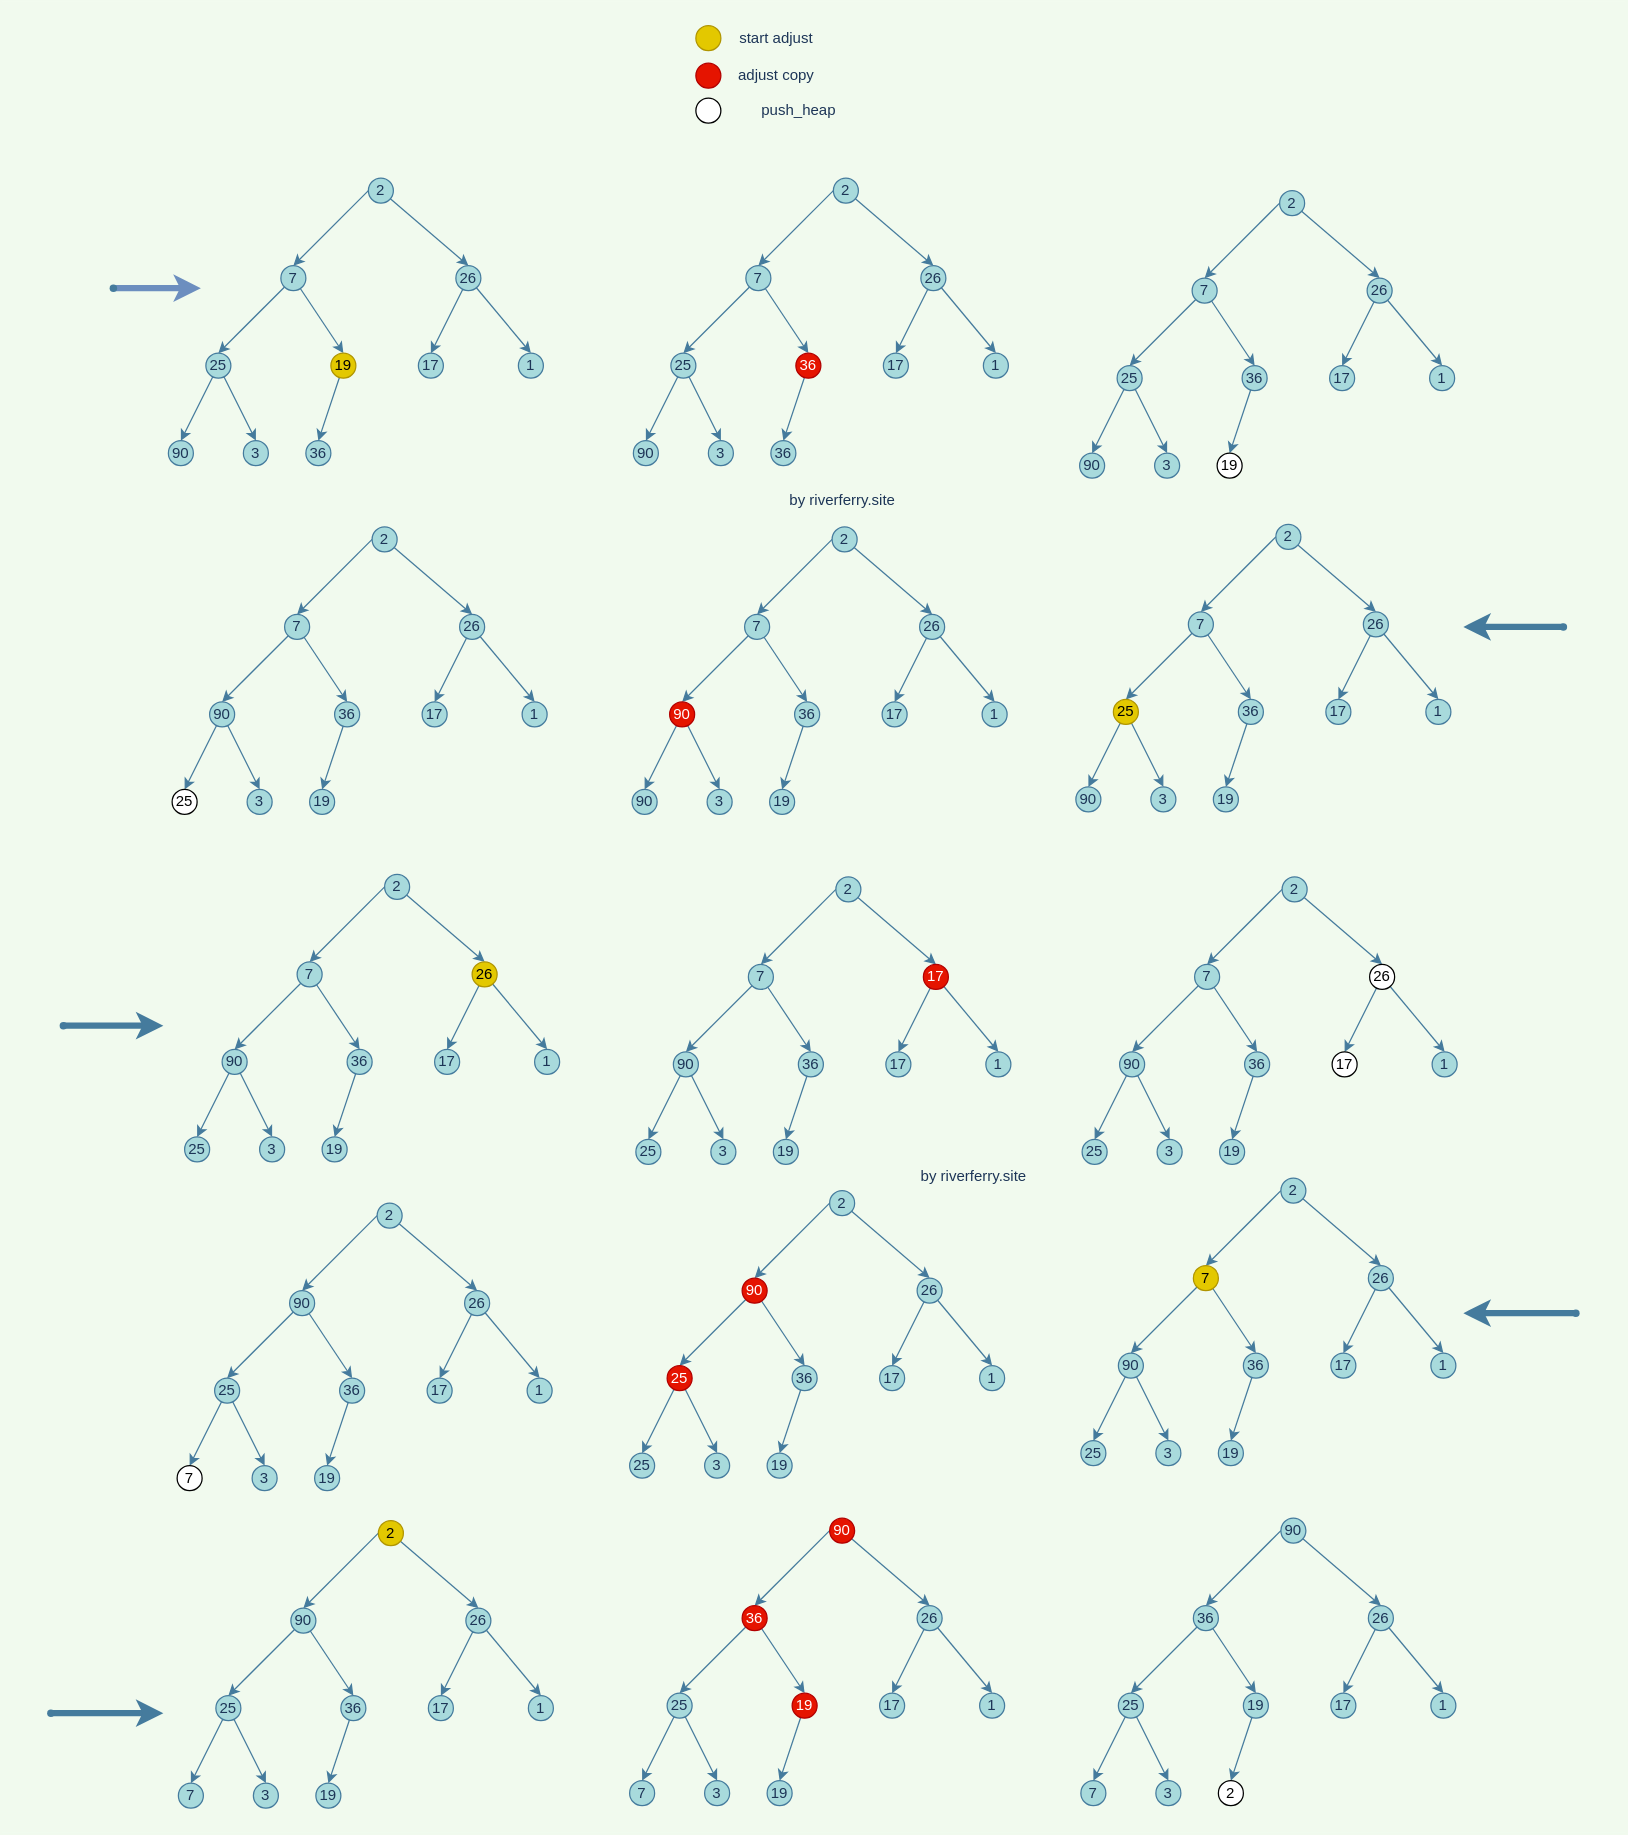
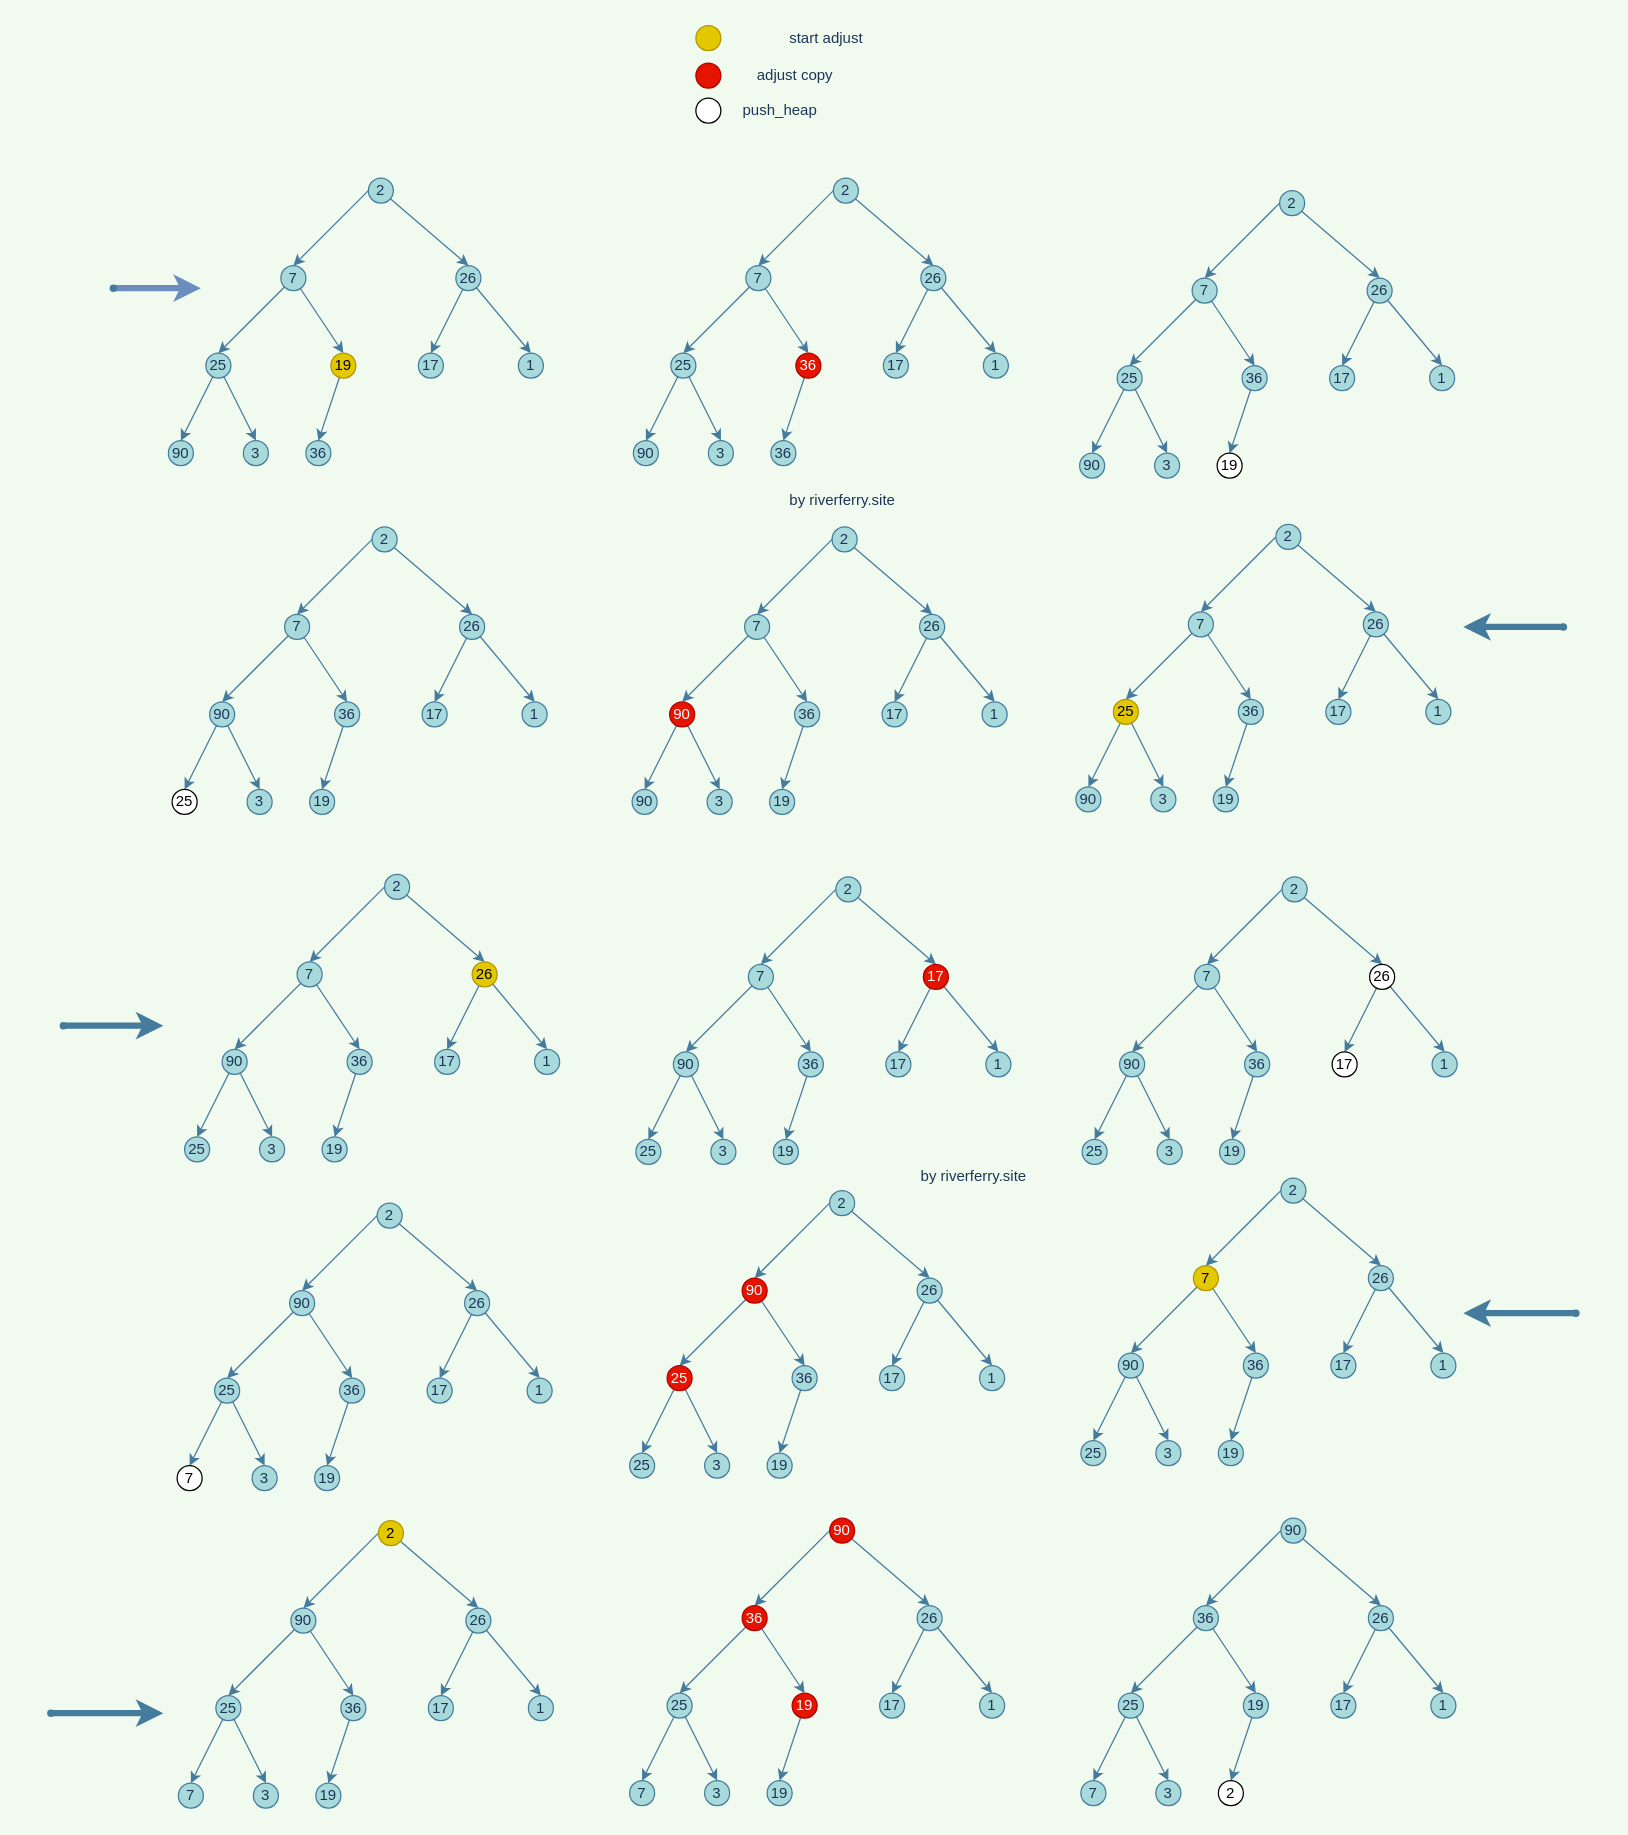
node "start adjust": moved (776, 38) -> (826, 38)
node "adjust copy": moved (776, 76) -> (794, 76)
node "push_heap": moved (798, 111) -> (779, 111)
